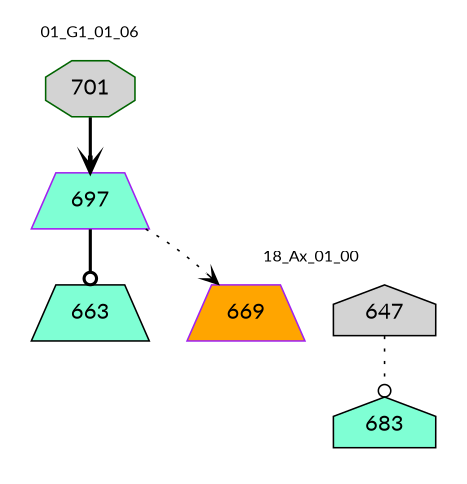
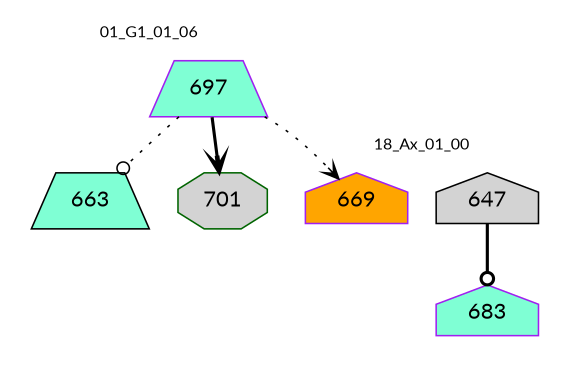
edge "701" -> "697": reversed
edge "697" -> "663": style bold -> dotted
node "669": shape trapezium -> house
edge "647" -> "683": style dotted -> bold
node "683": color black -> purple
